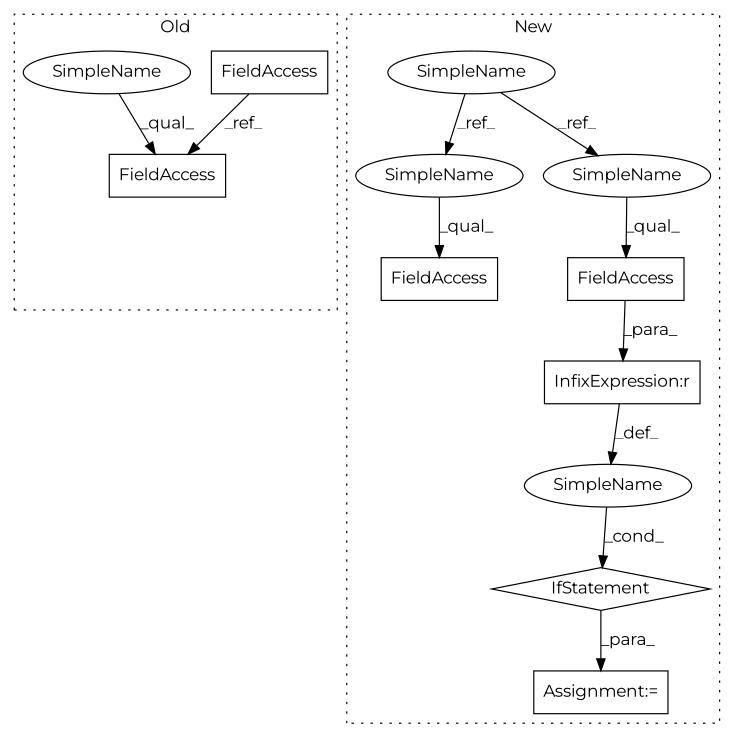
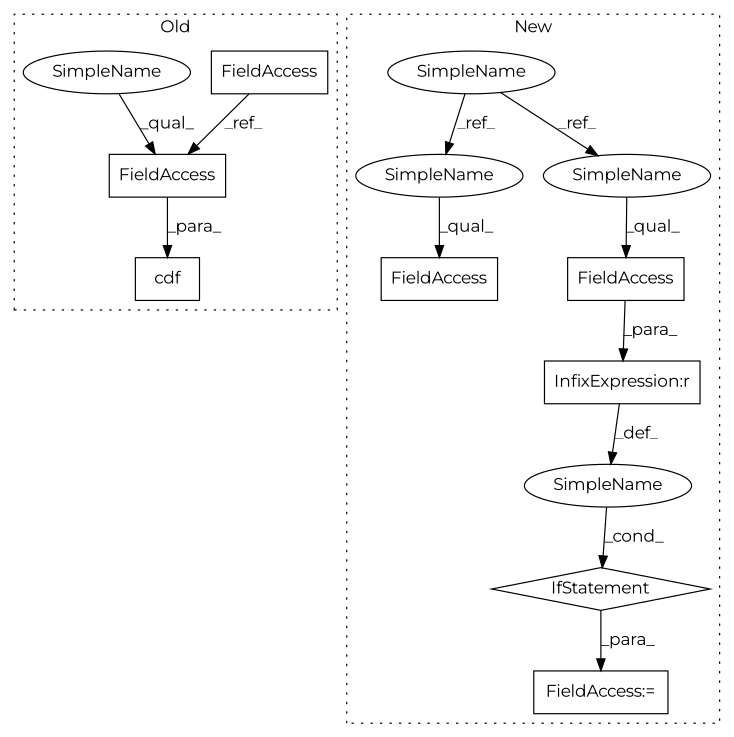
node "cdf": added
node "Assignment:=": label "Assignment:=" -> "FieldAccess:="
